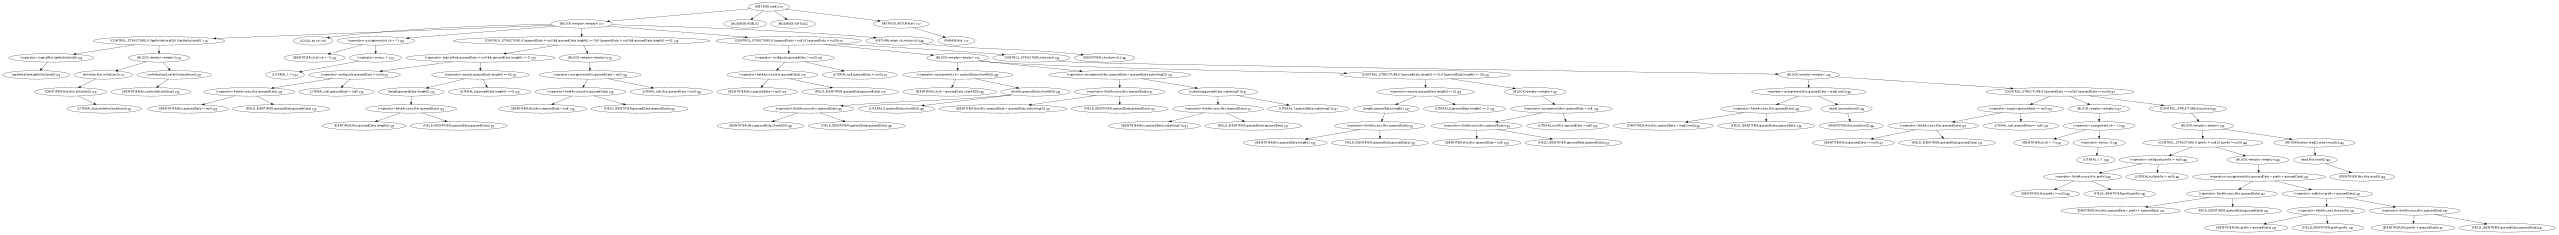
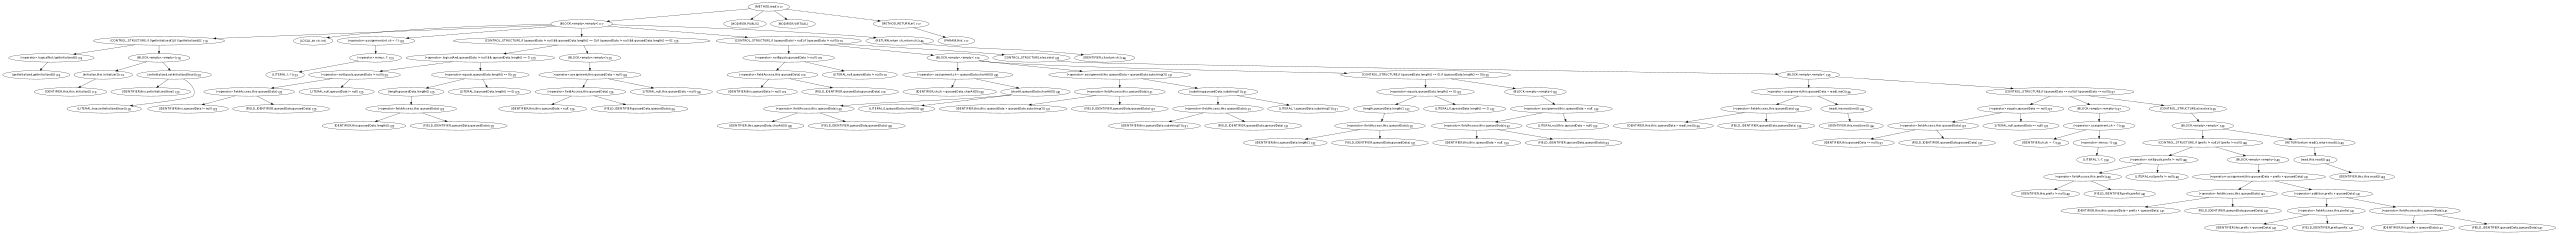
node "(IDENTIFIER,ch,int ch = -1)": removed
edge "(IDENTIFIER,this,this.initialize())" -> "(LITERAL,true,setInitialized(true))": now "(setInitialized,setInitialized(true))" -> "(LITERAL,true,setInitialized(true))"
